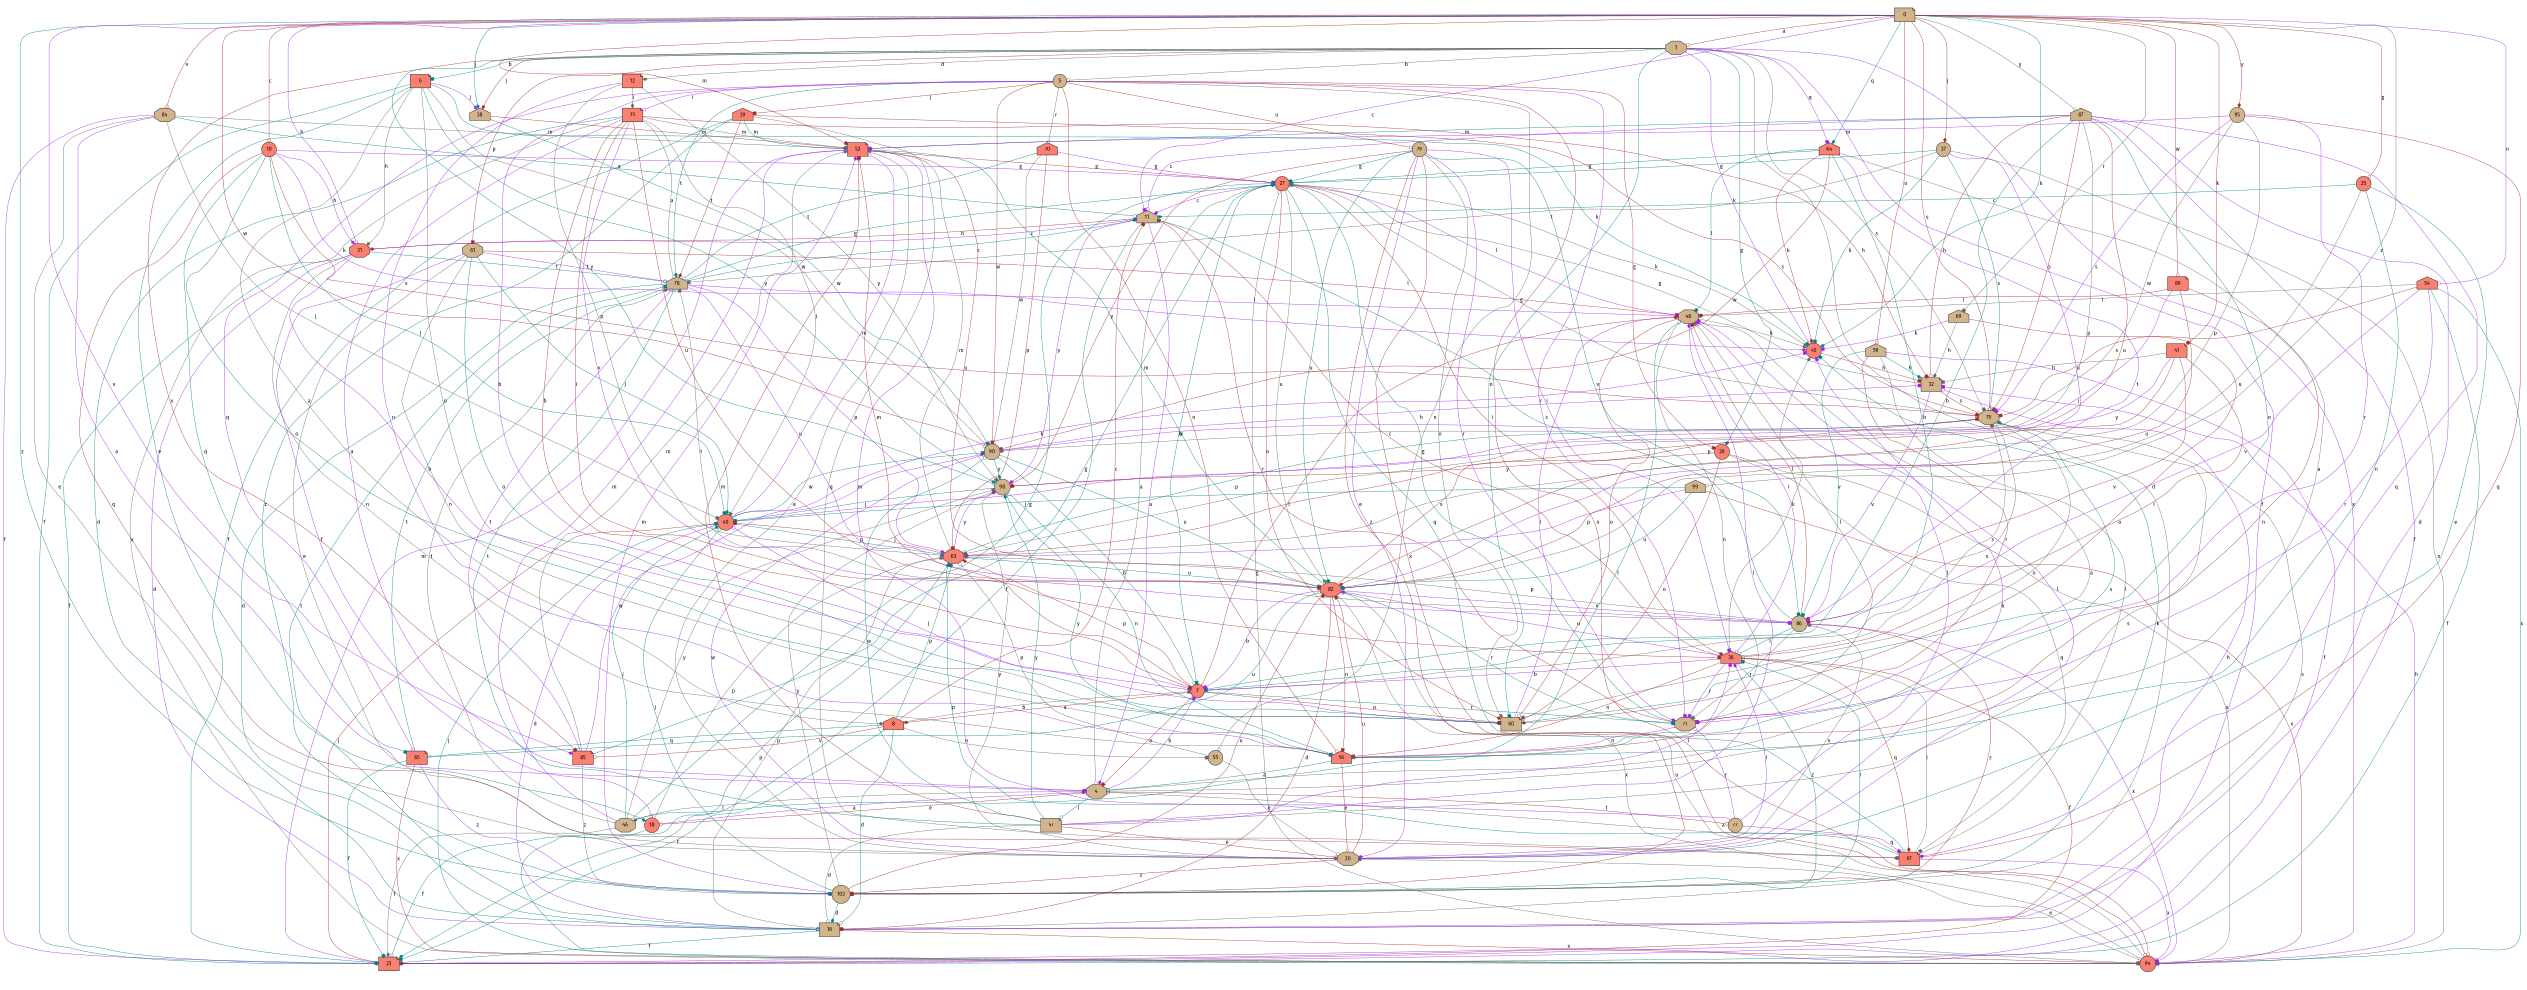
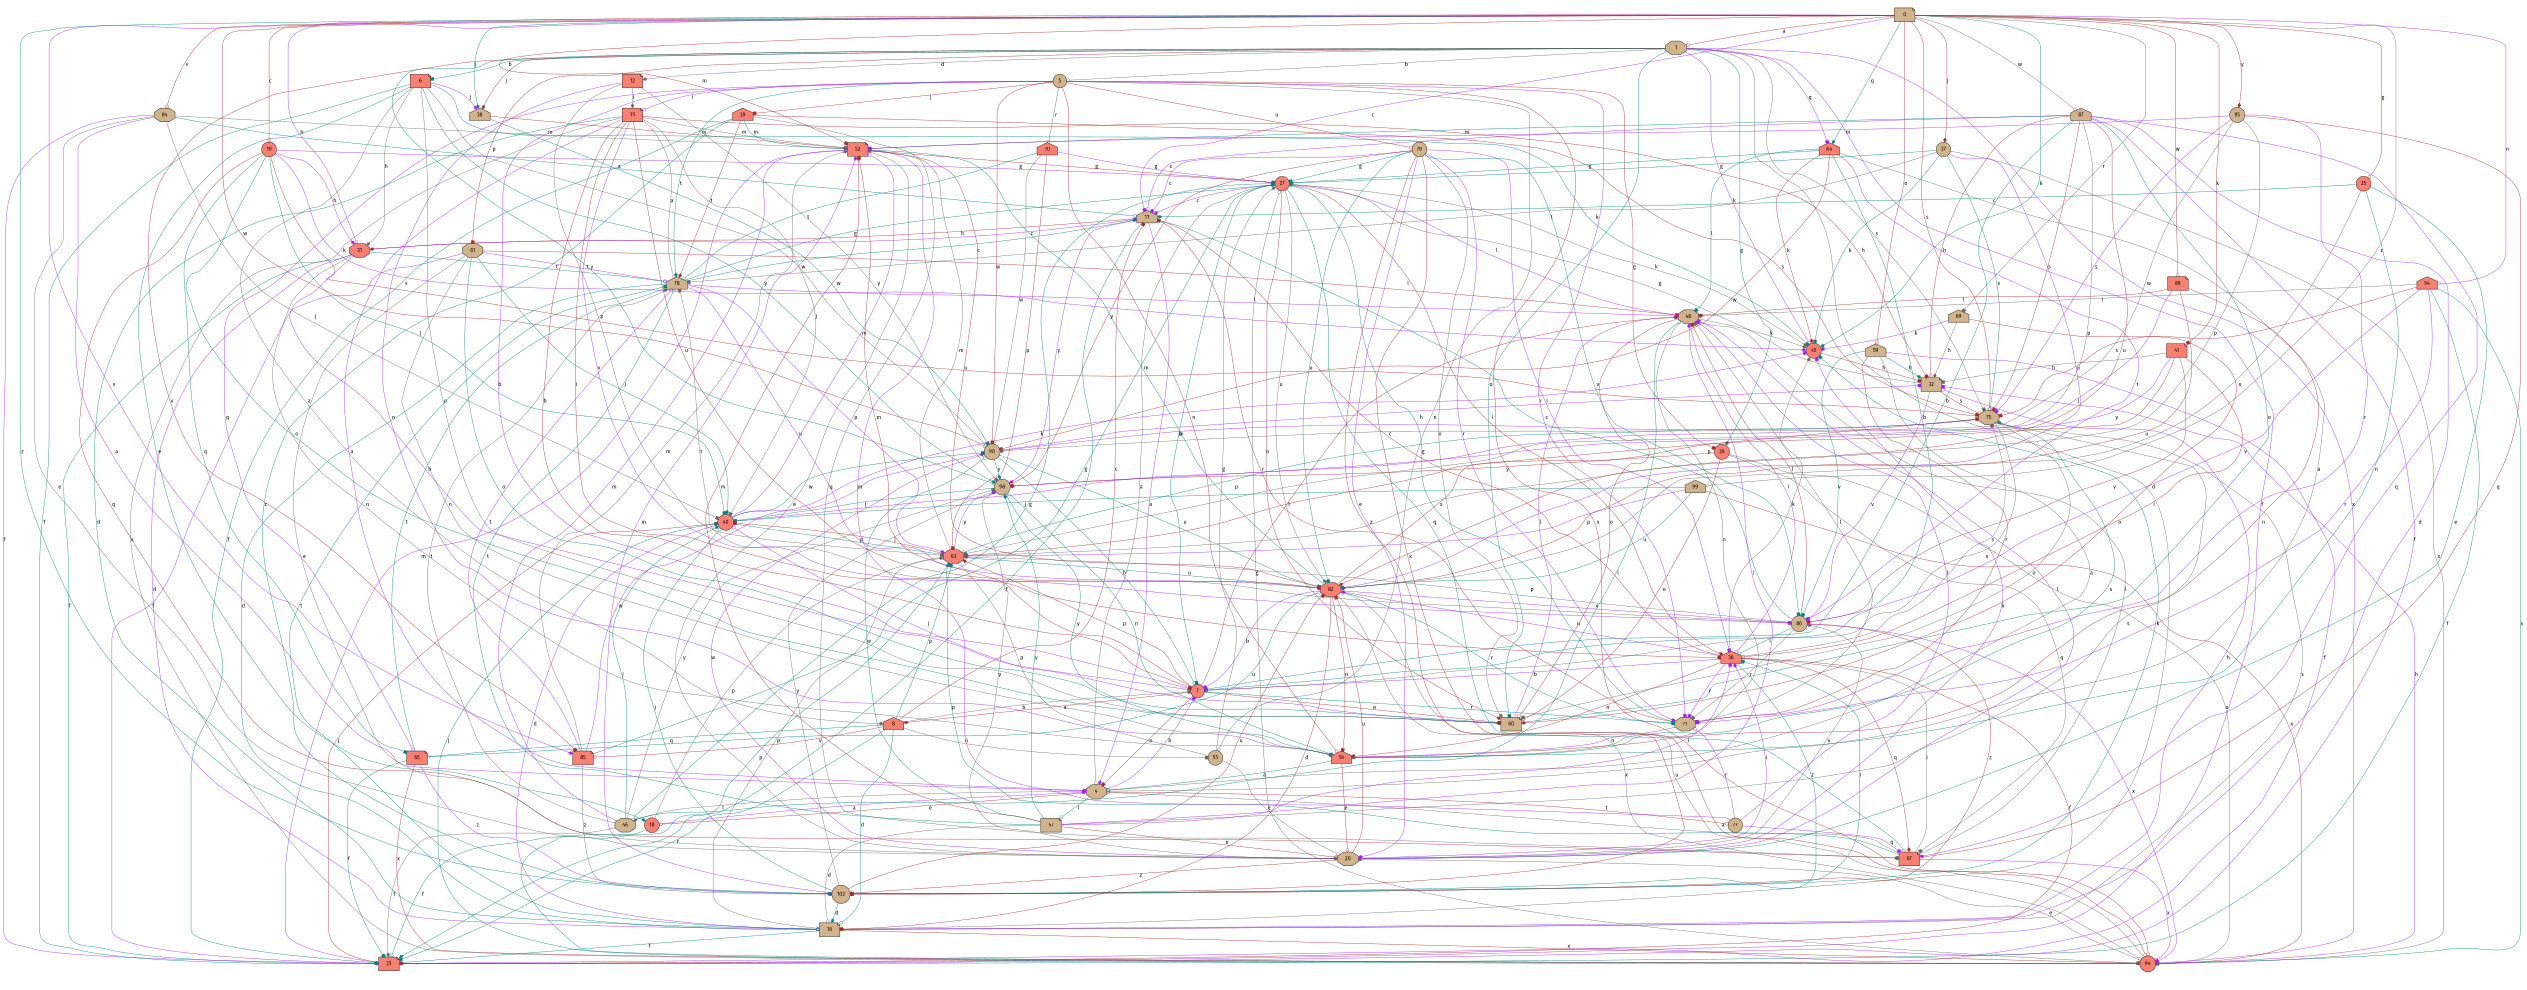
edge "0" -> "87": label "y" -> "w"
edge "79" -> "11": added, label "c"
edge "75" -> "27": now "55" -> "27"
edge "61" -> "18": now "61" -> "23"
